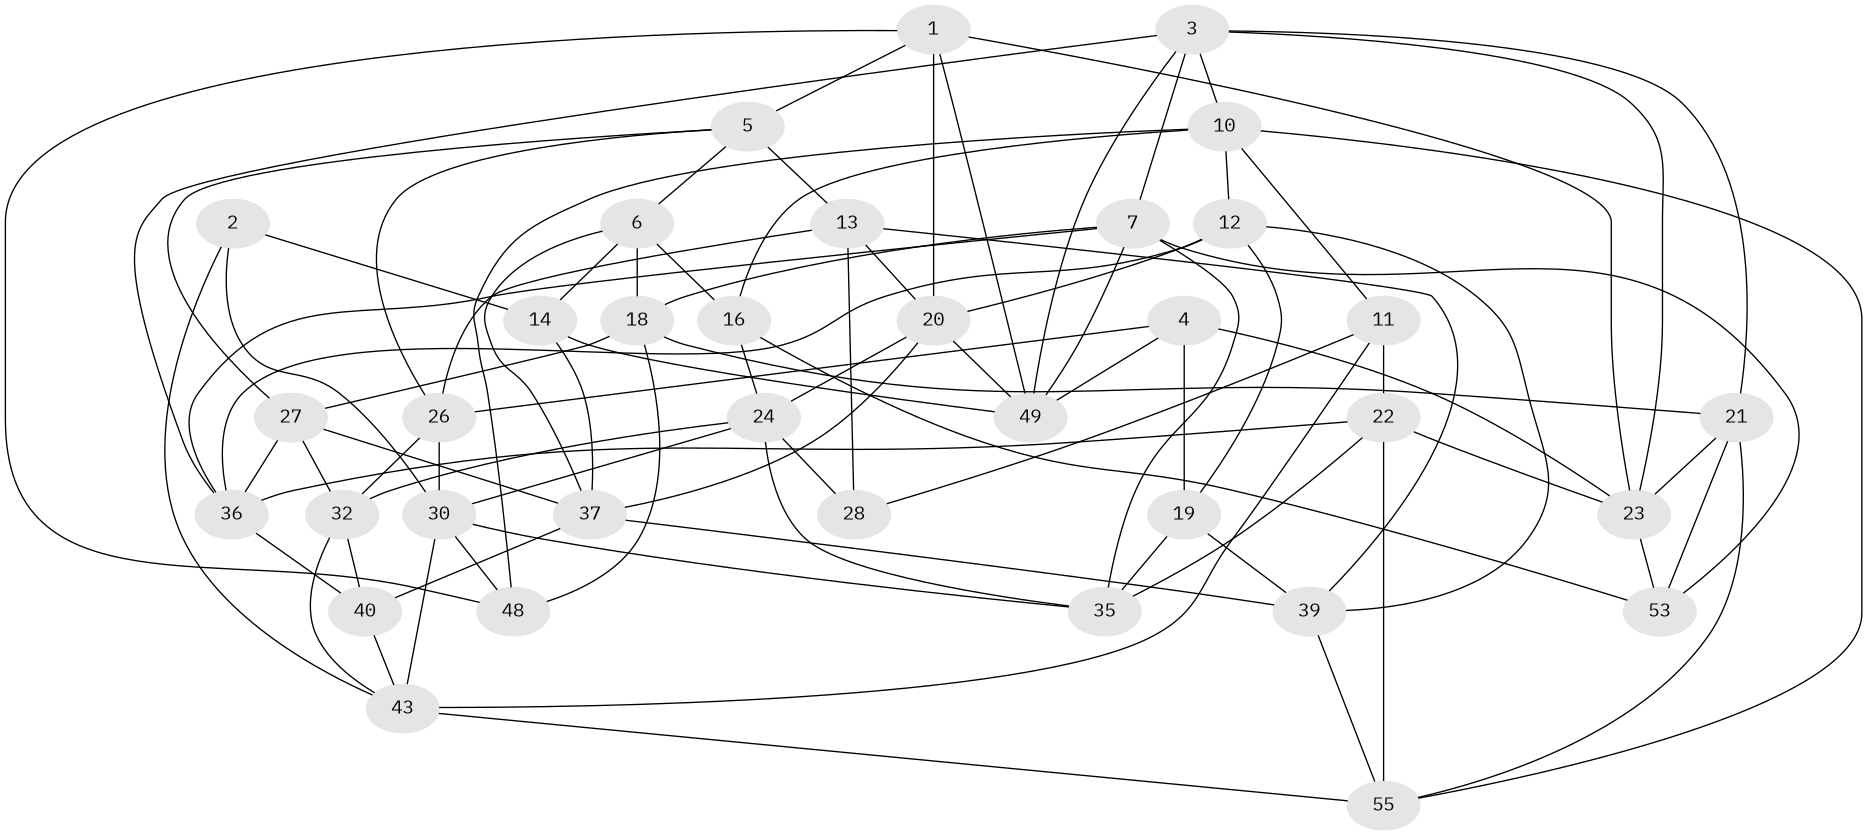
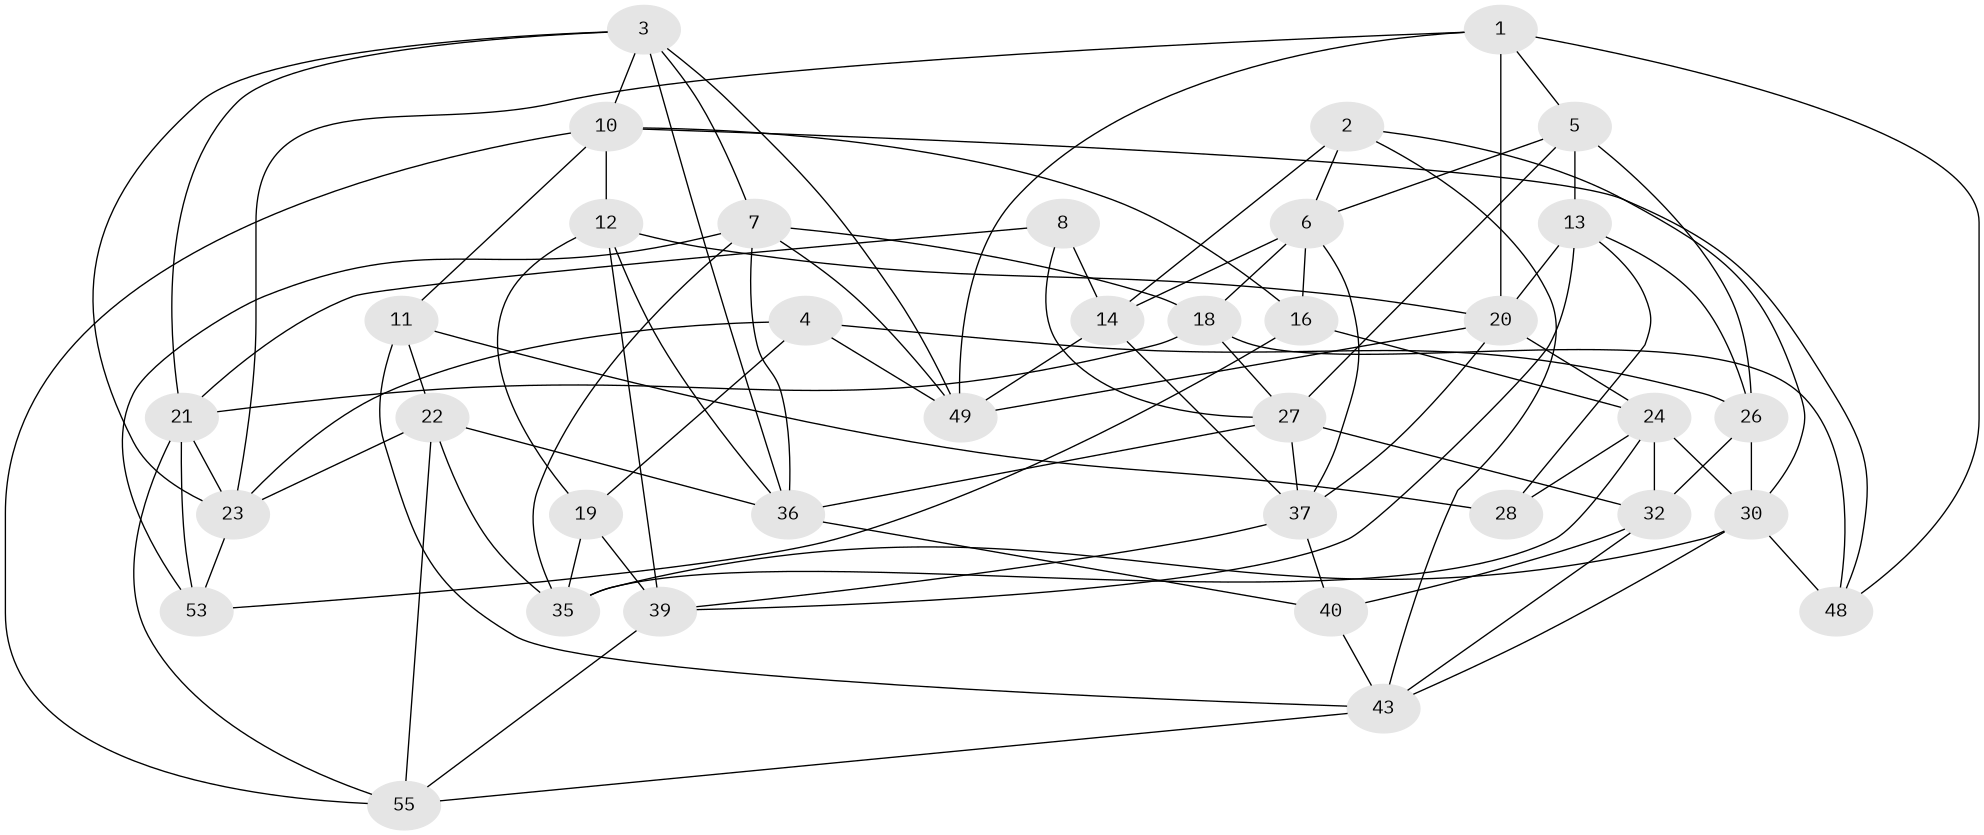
edge "2" -- "6": added
node "8": added
